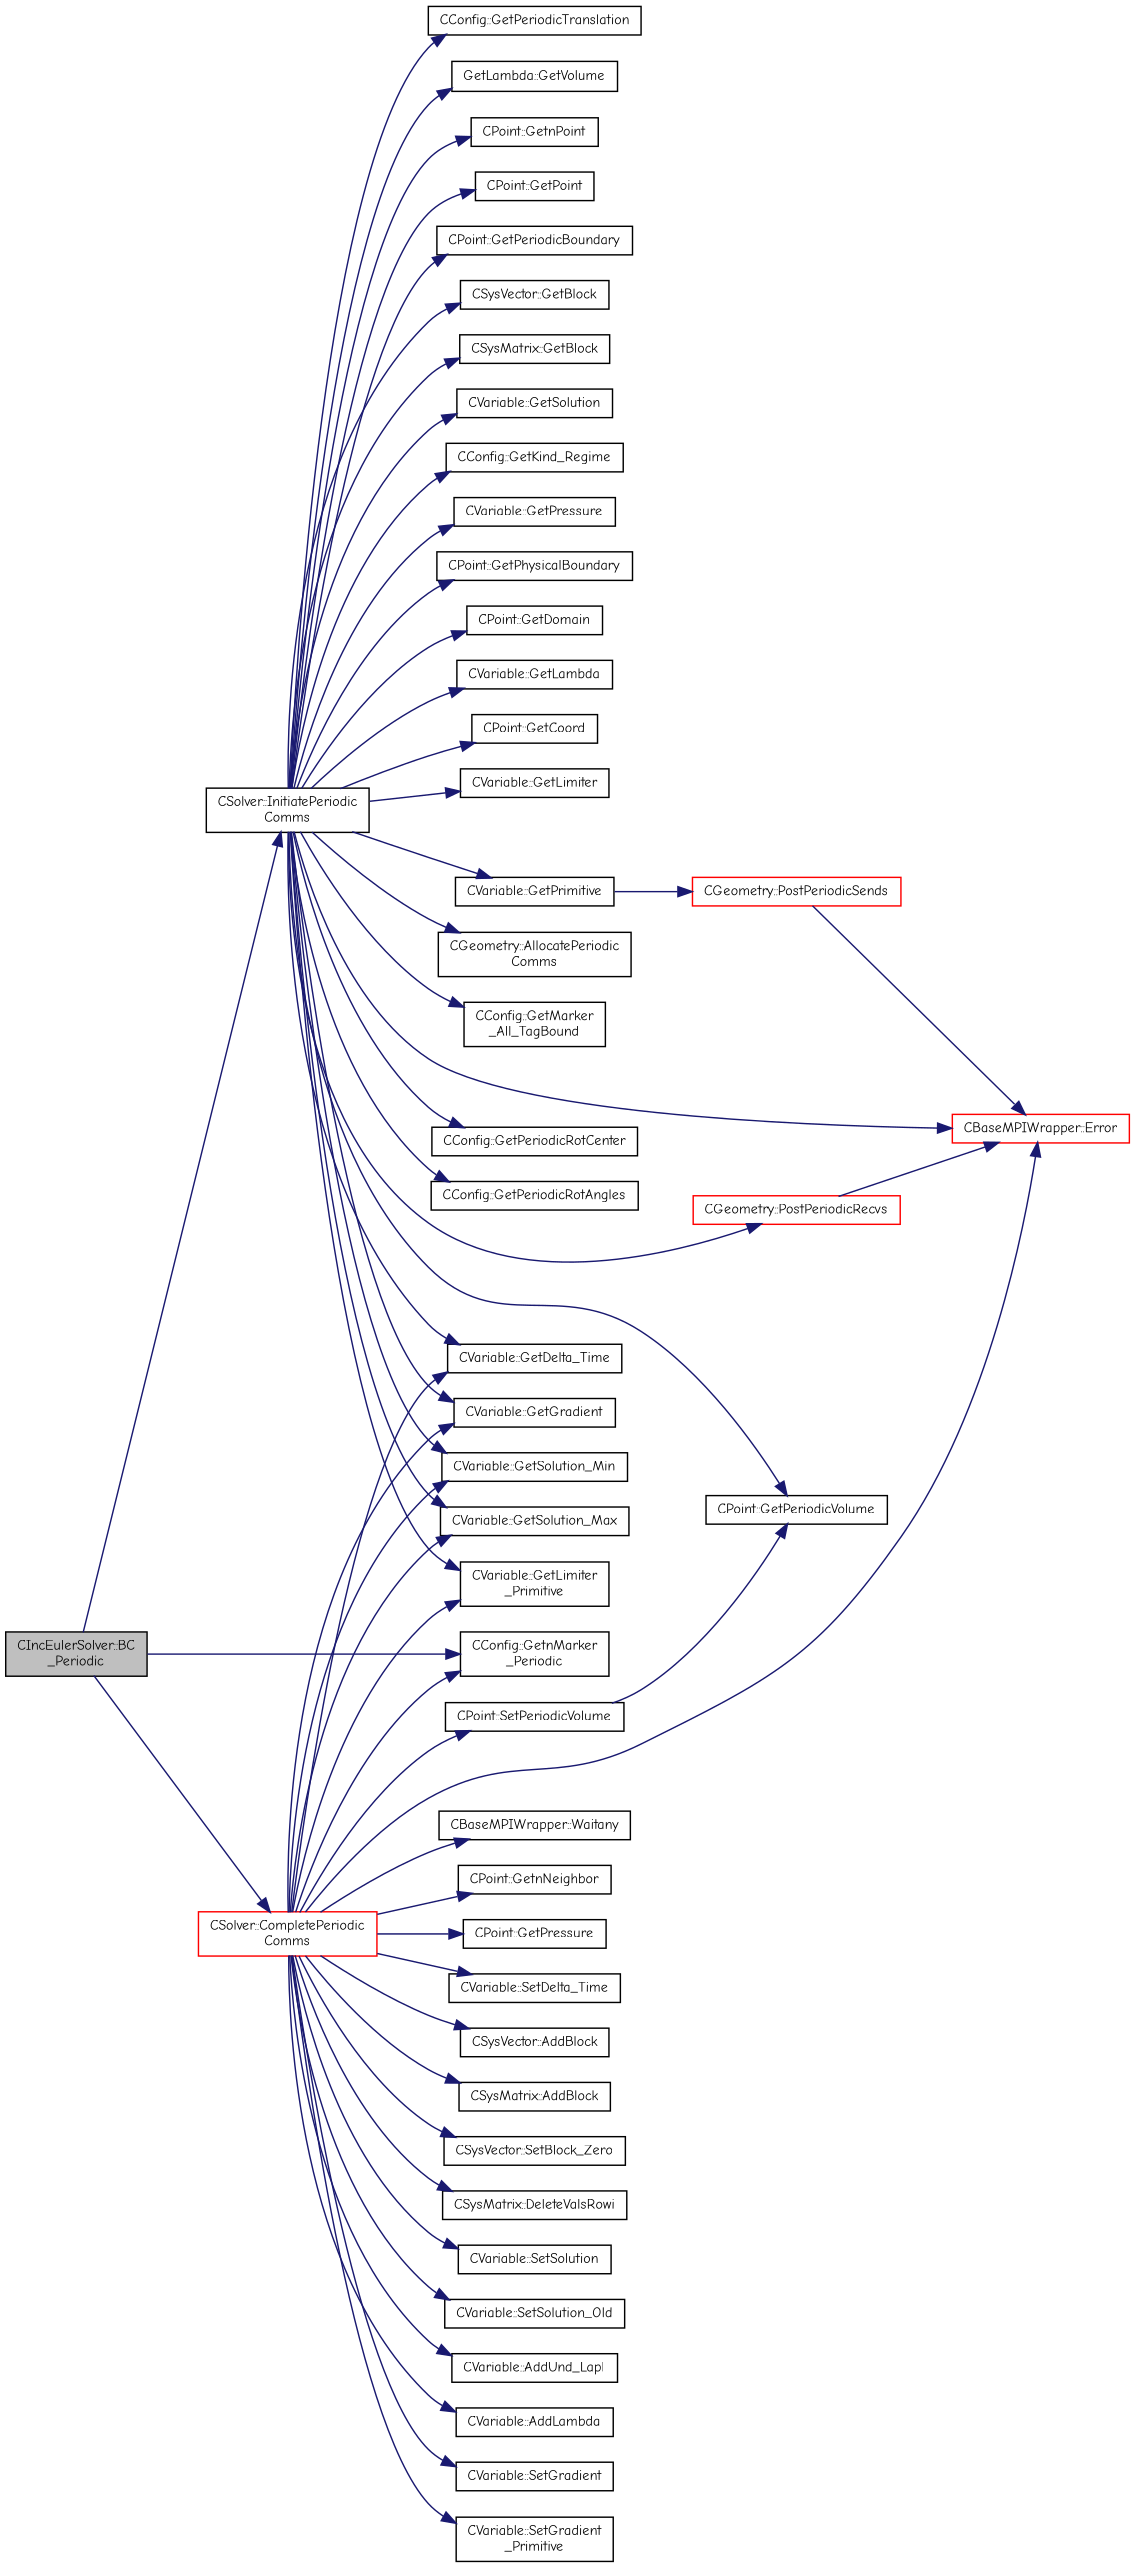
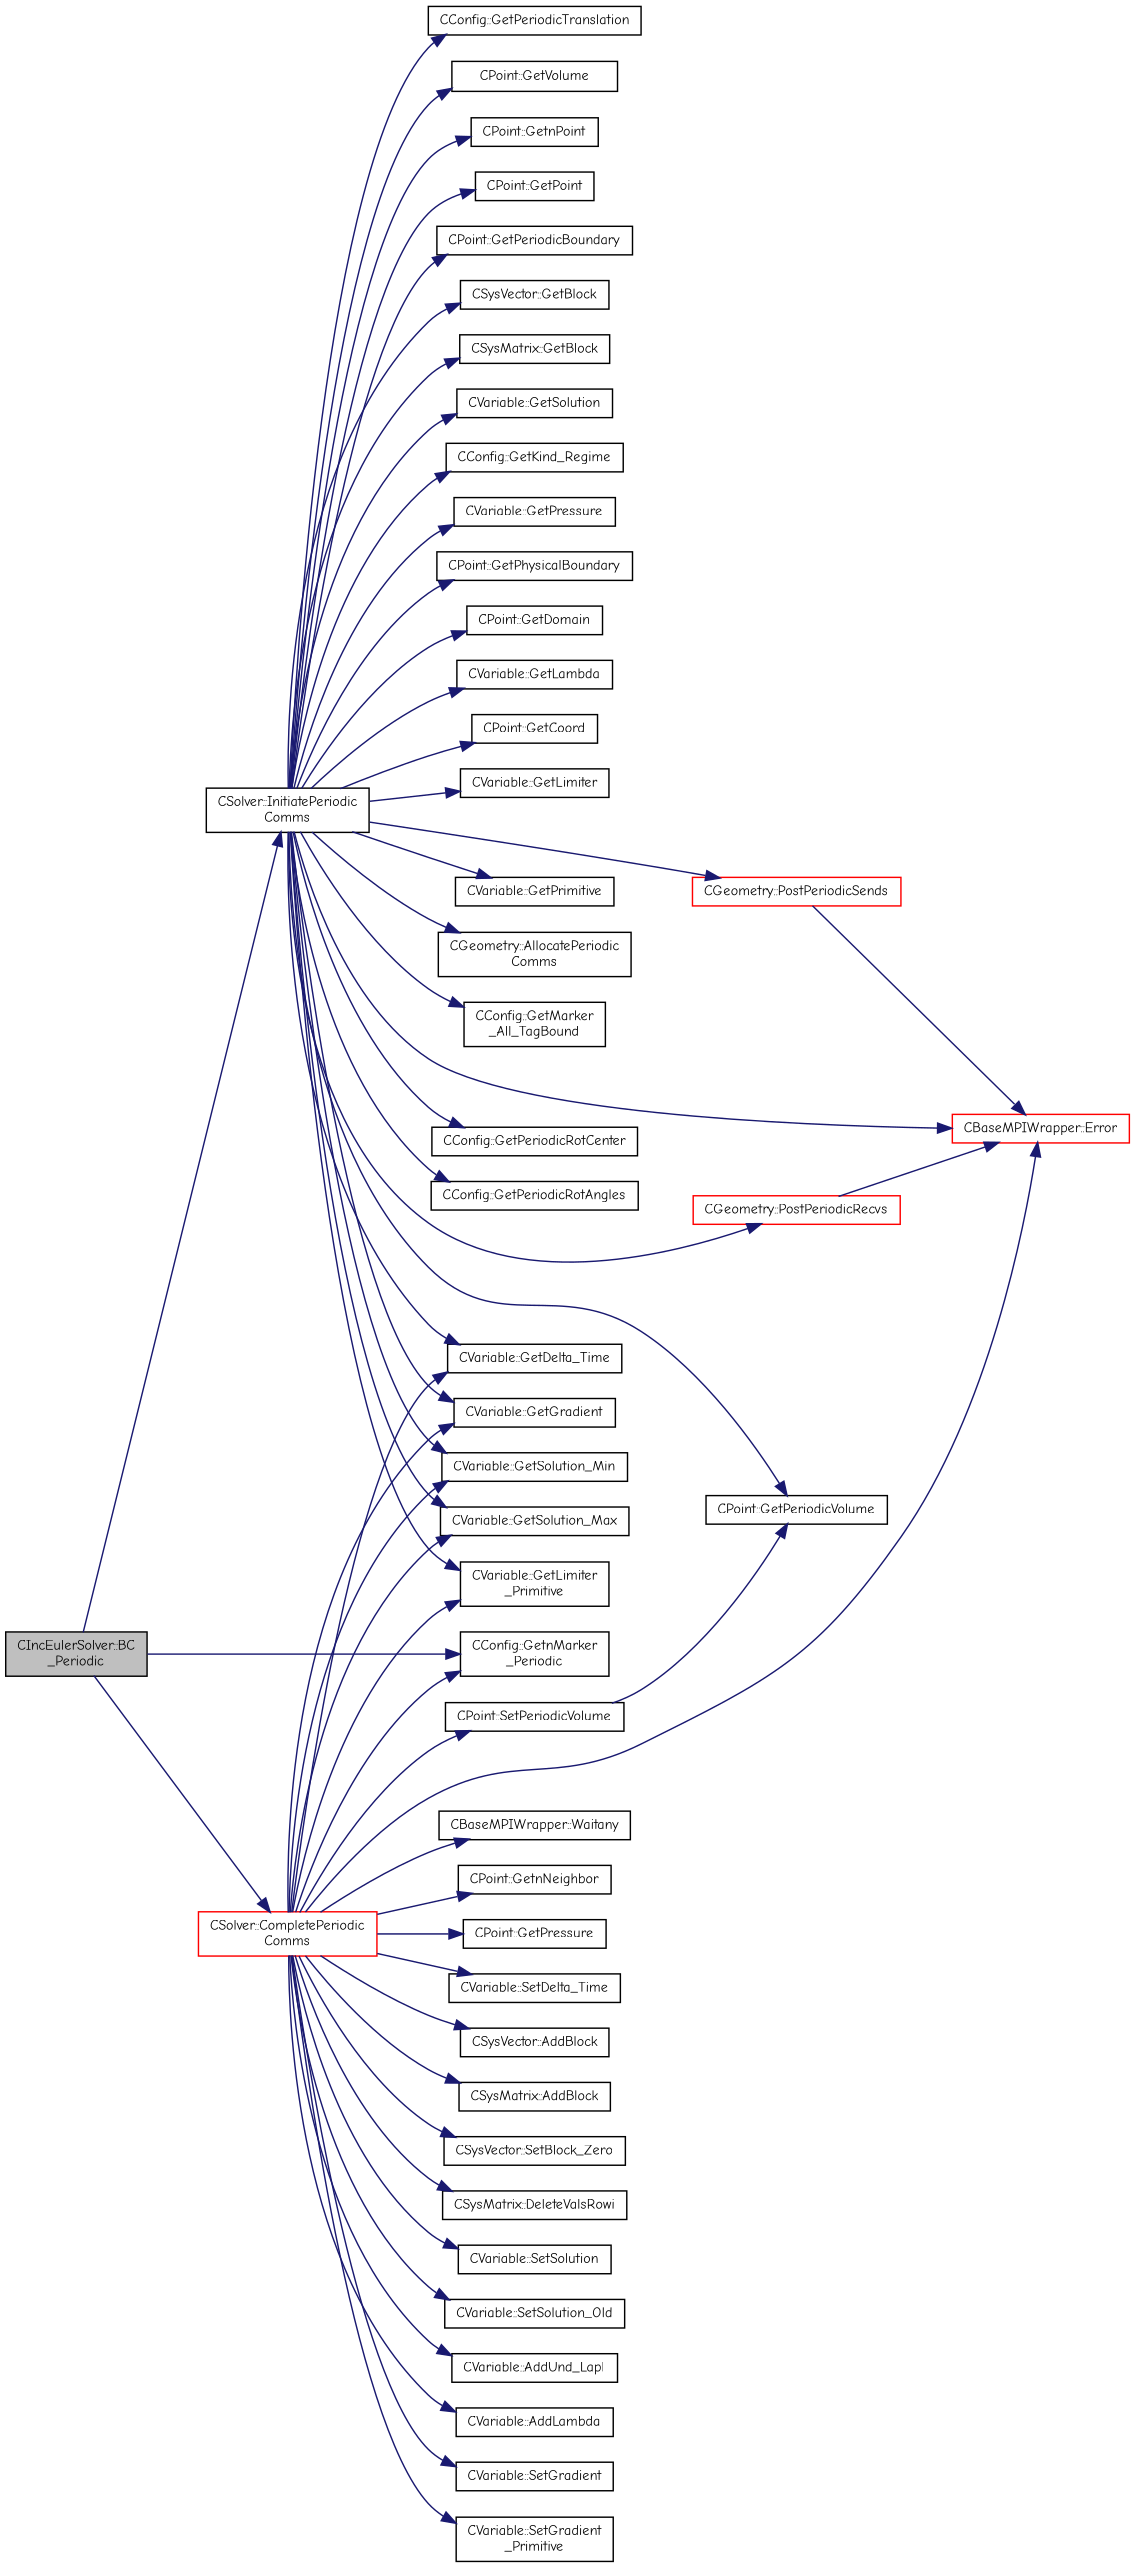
node "GetLambda::GetVolume": label "GetLambda::GetVolume" -> "CPoint::GetVolume"
edge "CVariable::GetPrimitive" -> "CGeometry::PostPeriodicSends": now "CSolver::InitiatePeriodic Comms" -> "CGeometry::PostPeriodicSends"
